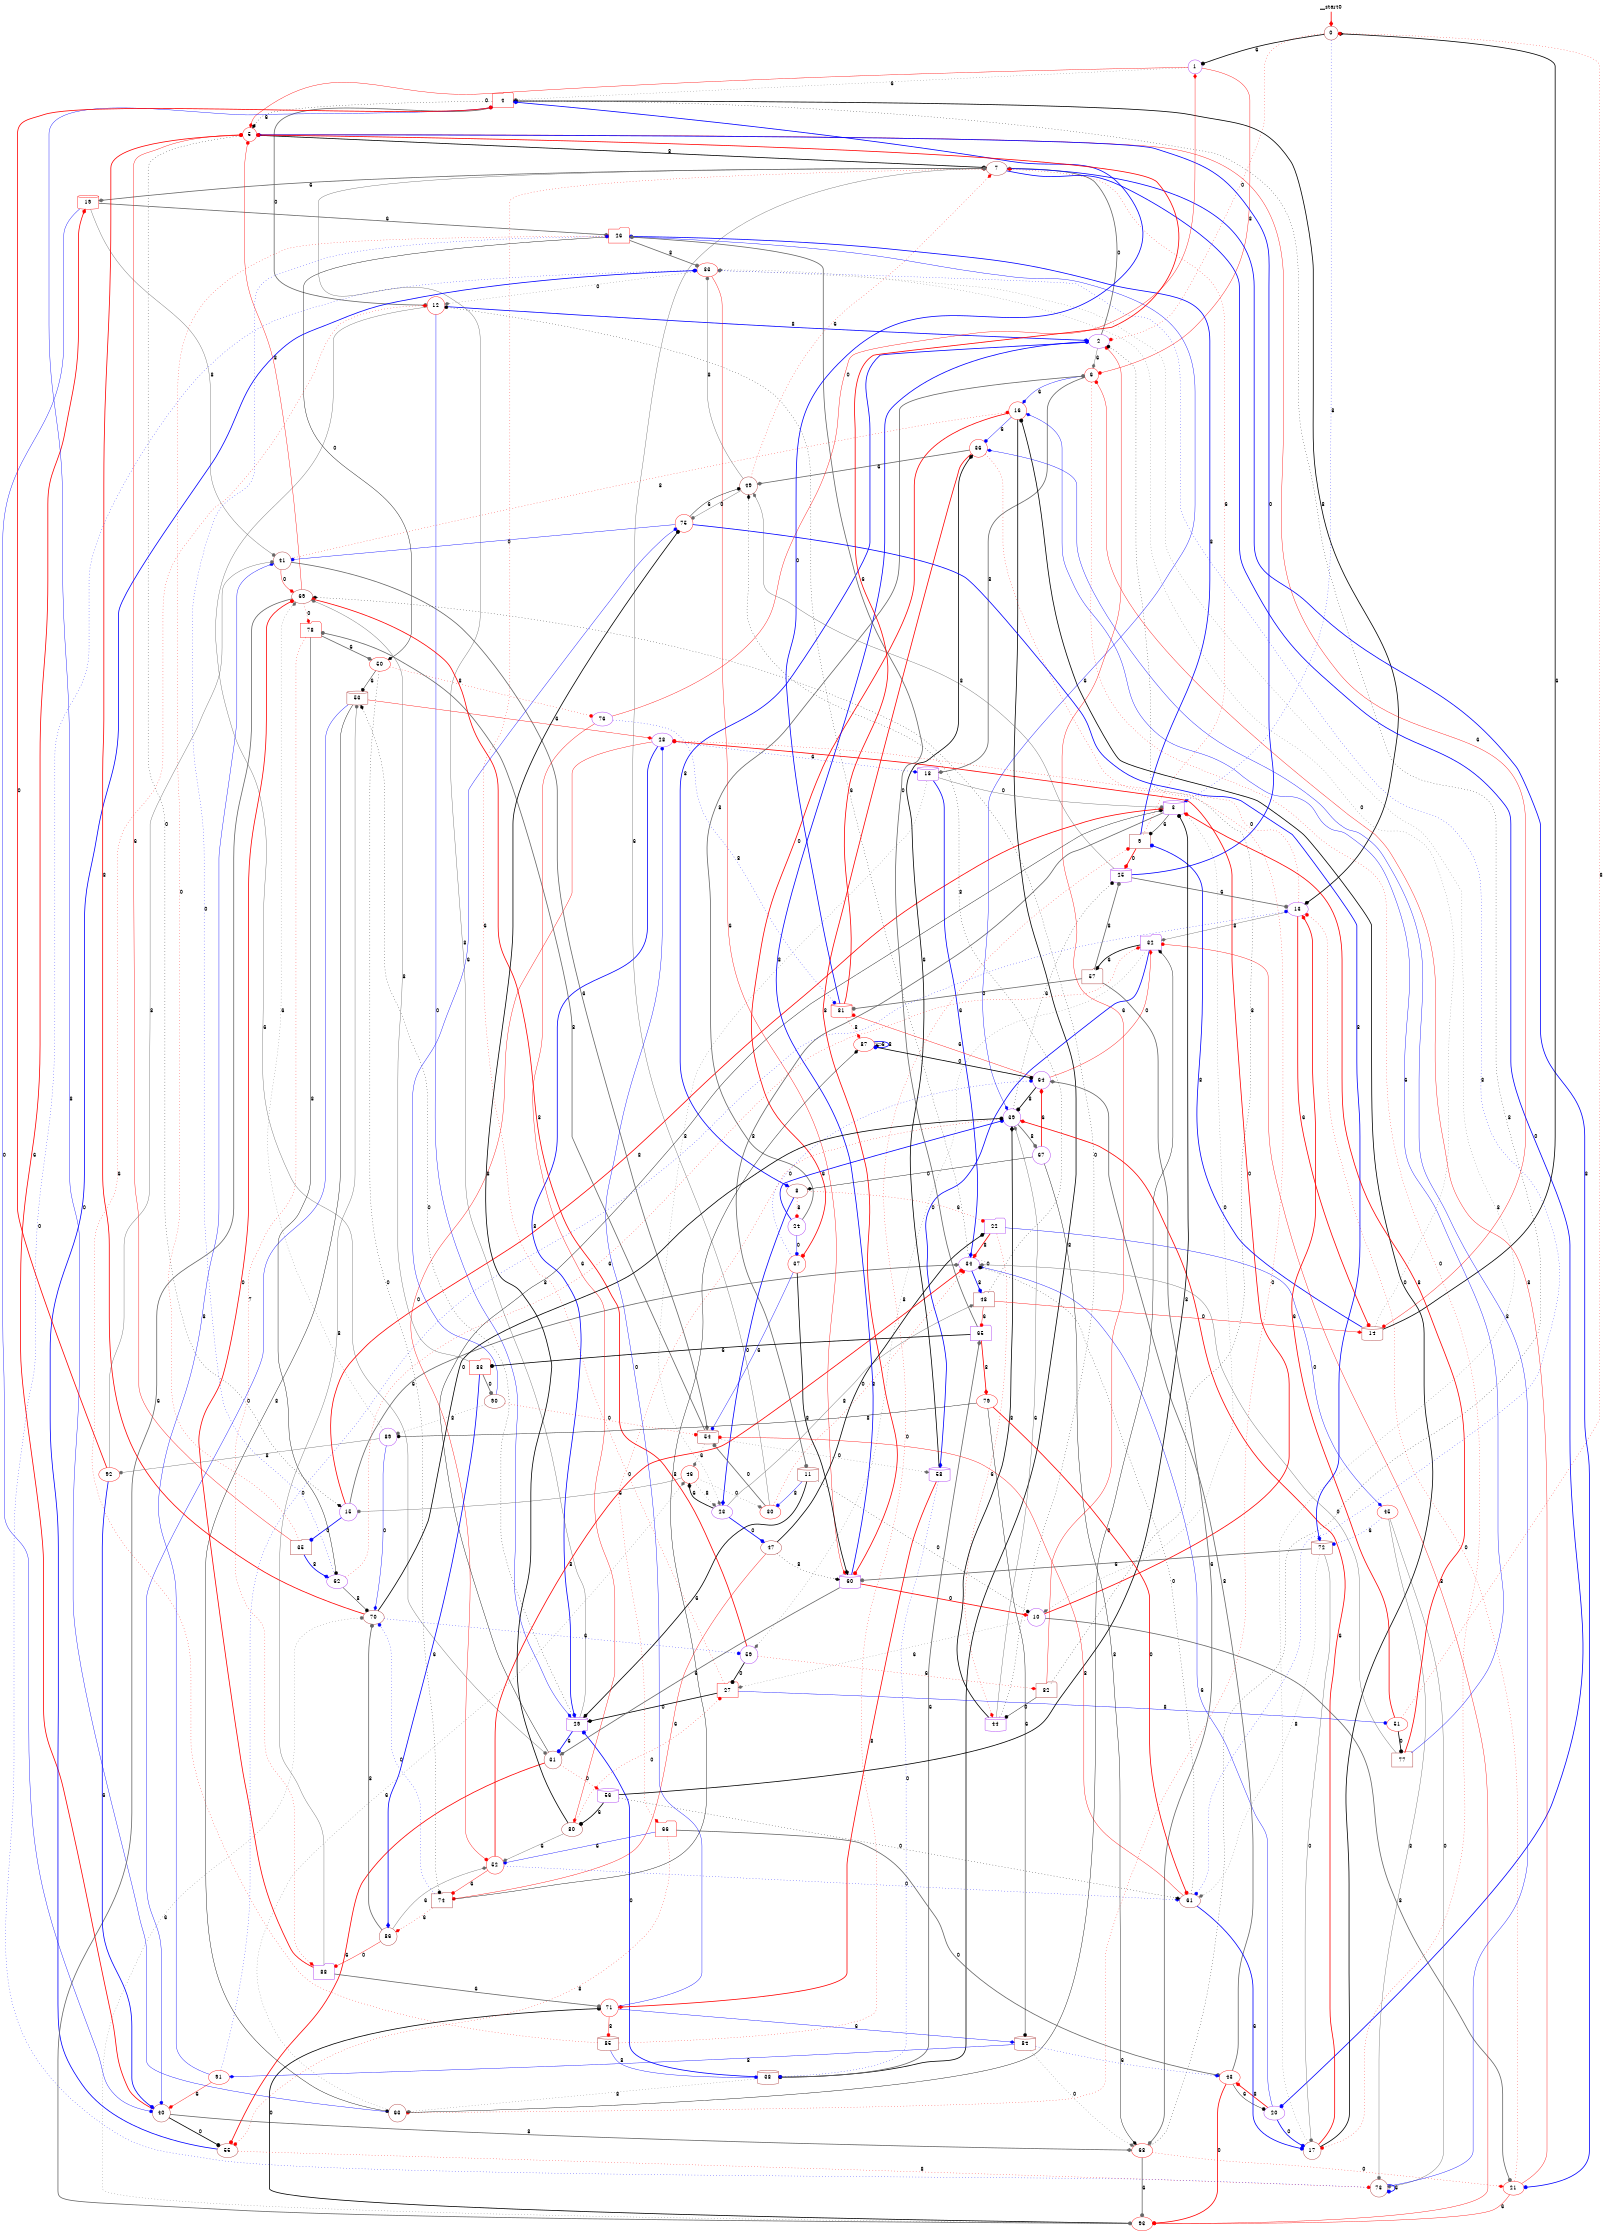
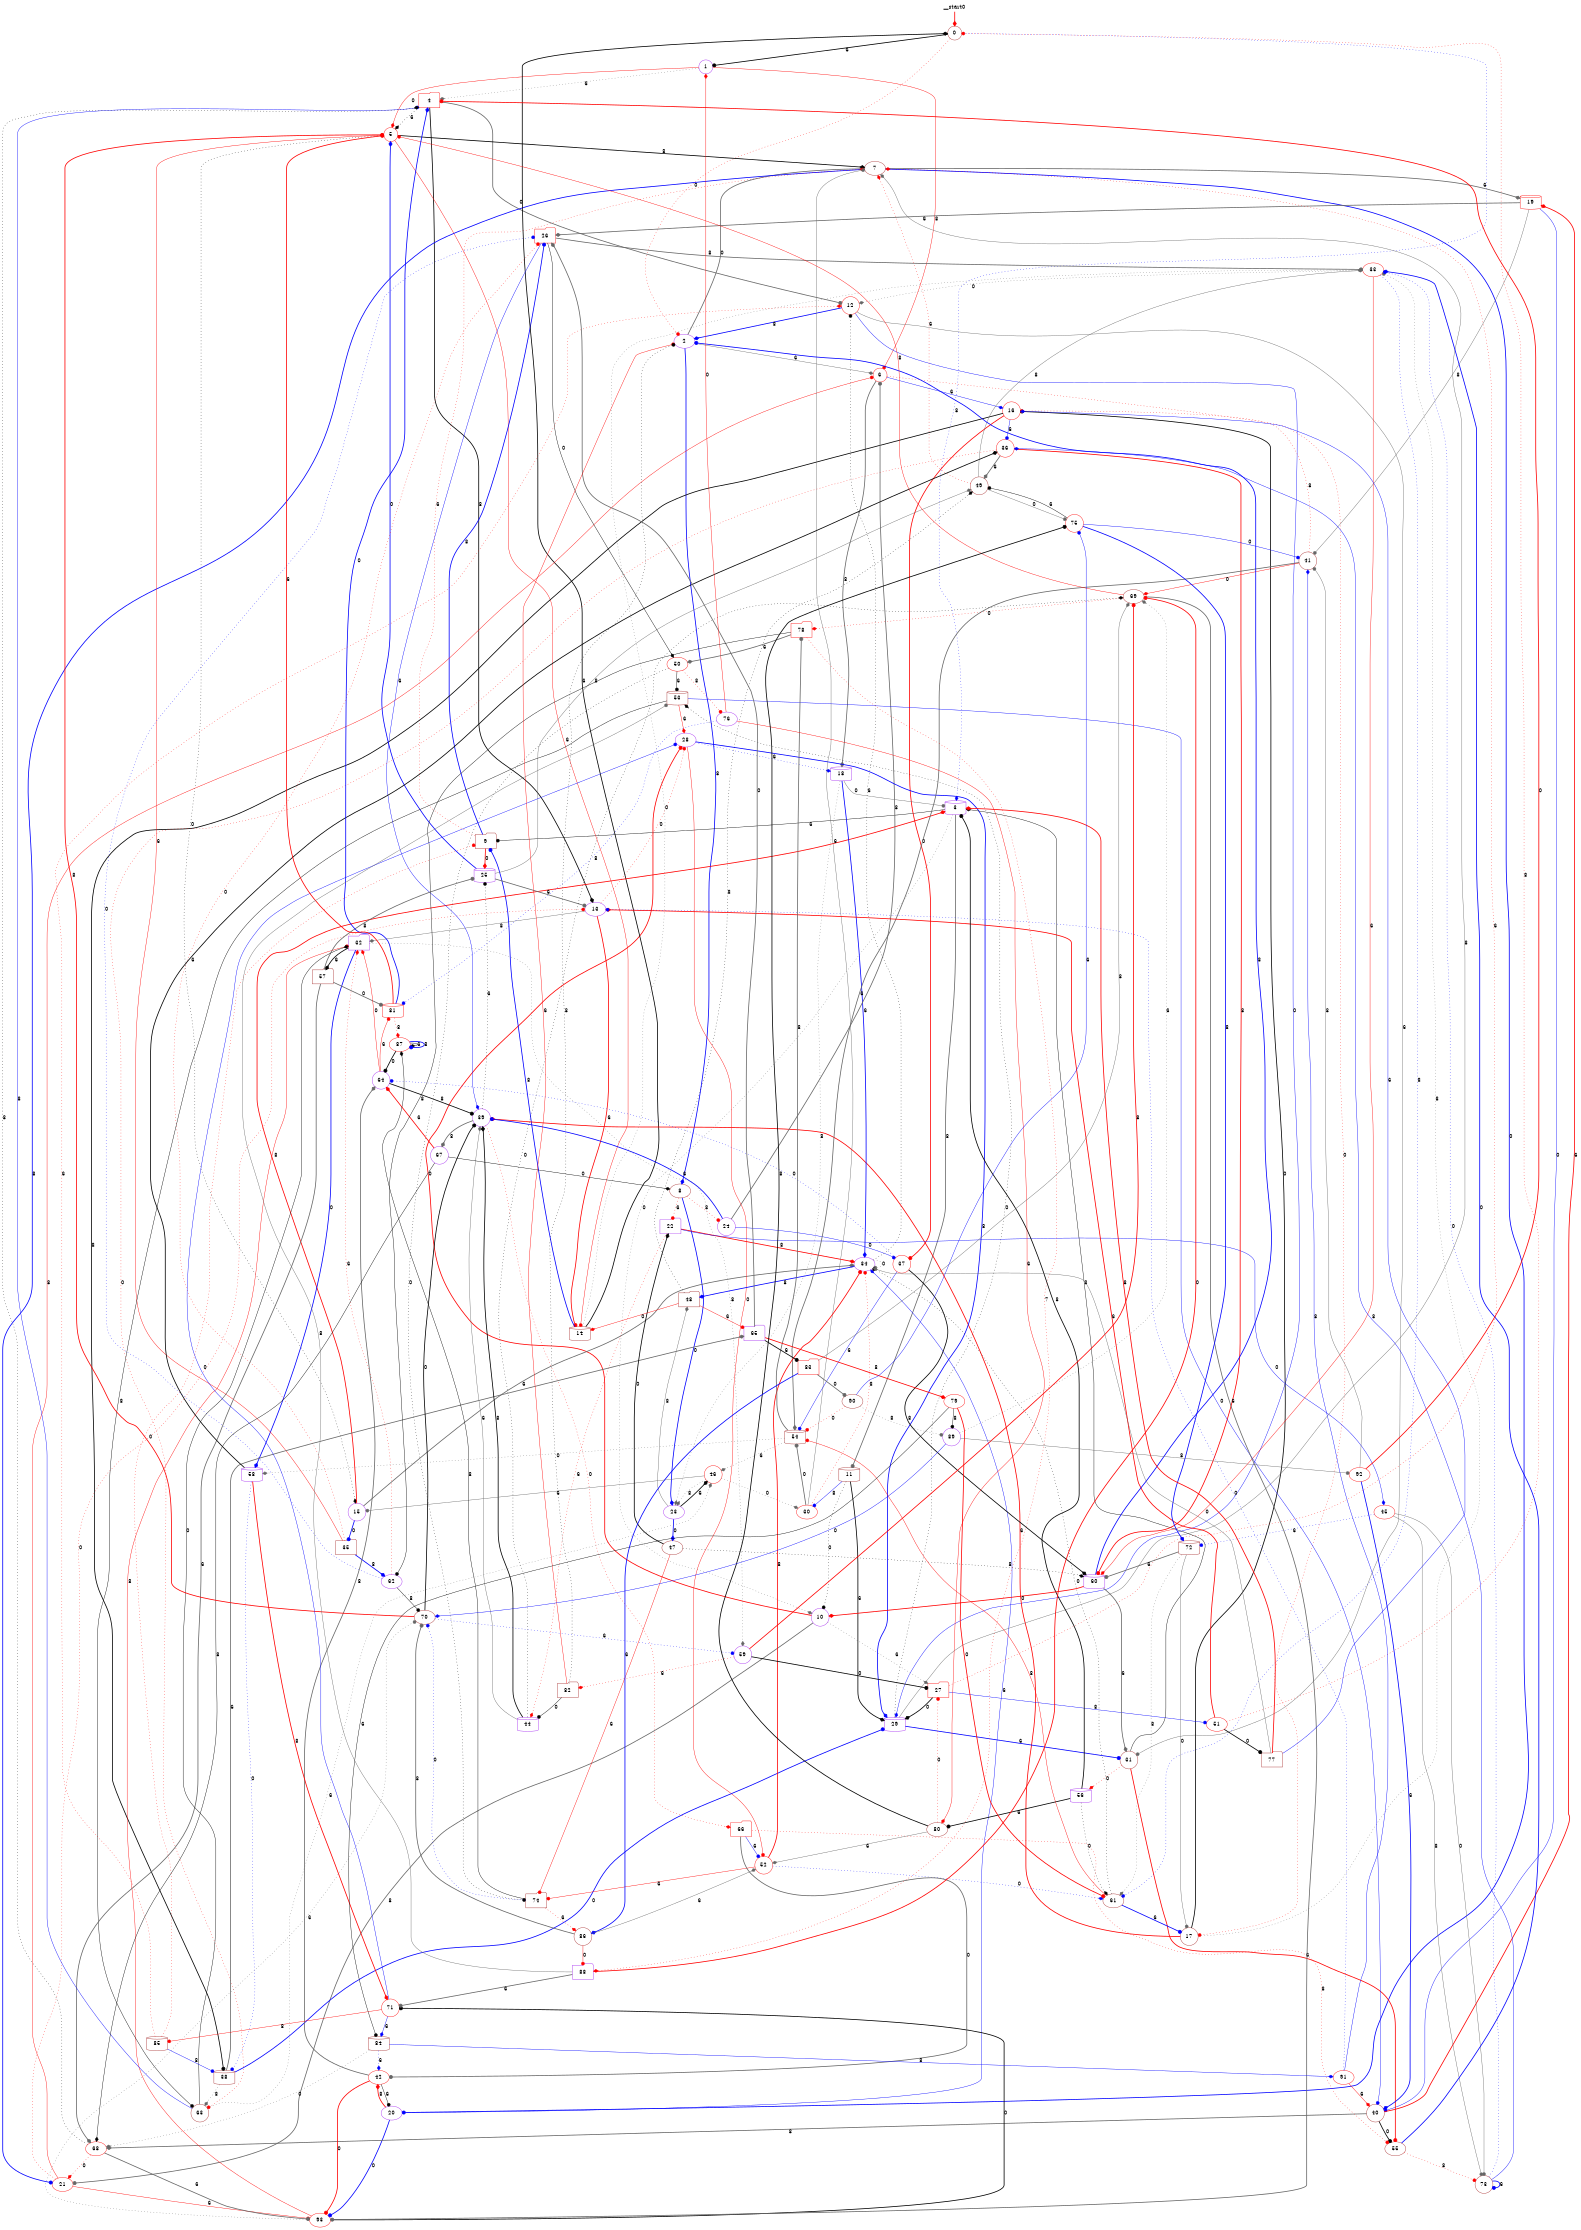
edge "49" -> "33": arrowhead dot -> diamond
node "43": label "43" -> "42"
edge "20" -> "17": now "20" -> "93"
